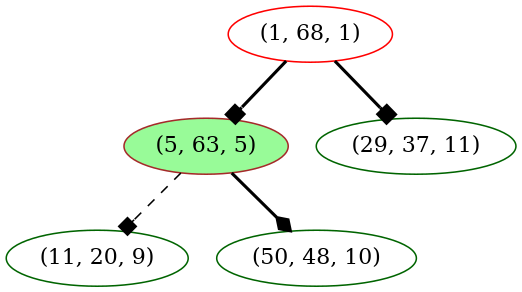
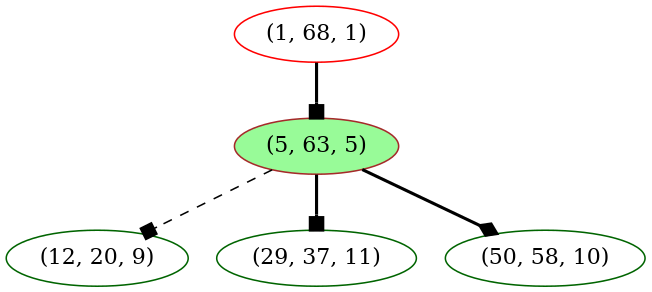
edge "(1, 68, 1)" -> "(29, 37, 11)": now "(5, 63, 5)" -> "(29, 37, 11)"
node "(11, 20, 9)": label "(11, 20, 9)" -> "(12, 20, 9)"
node "(50, 48, 10)": label "(50, 48, 10)" -> "(50, 58, 10)"
